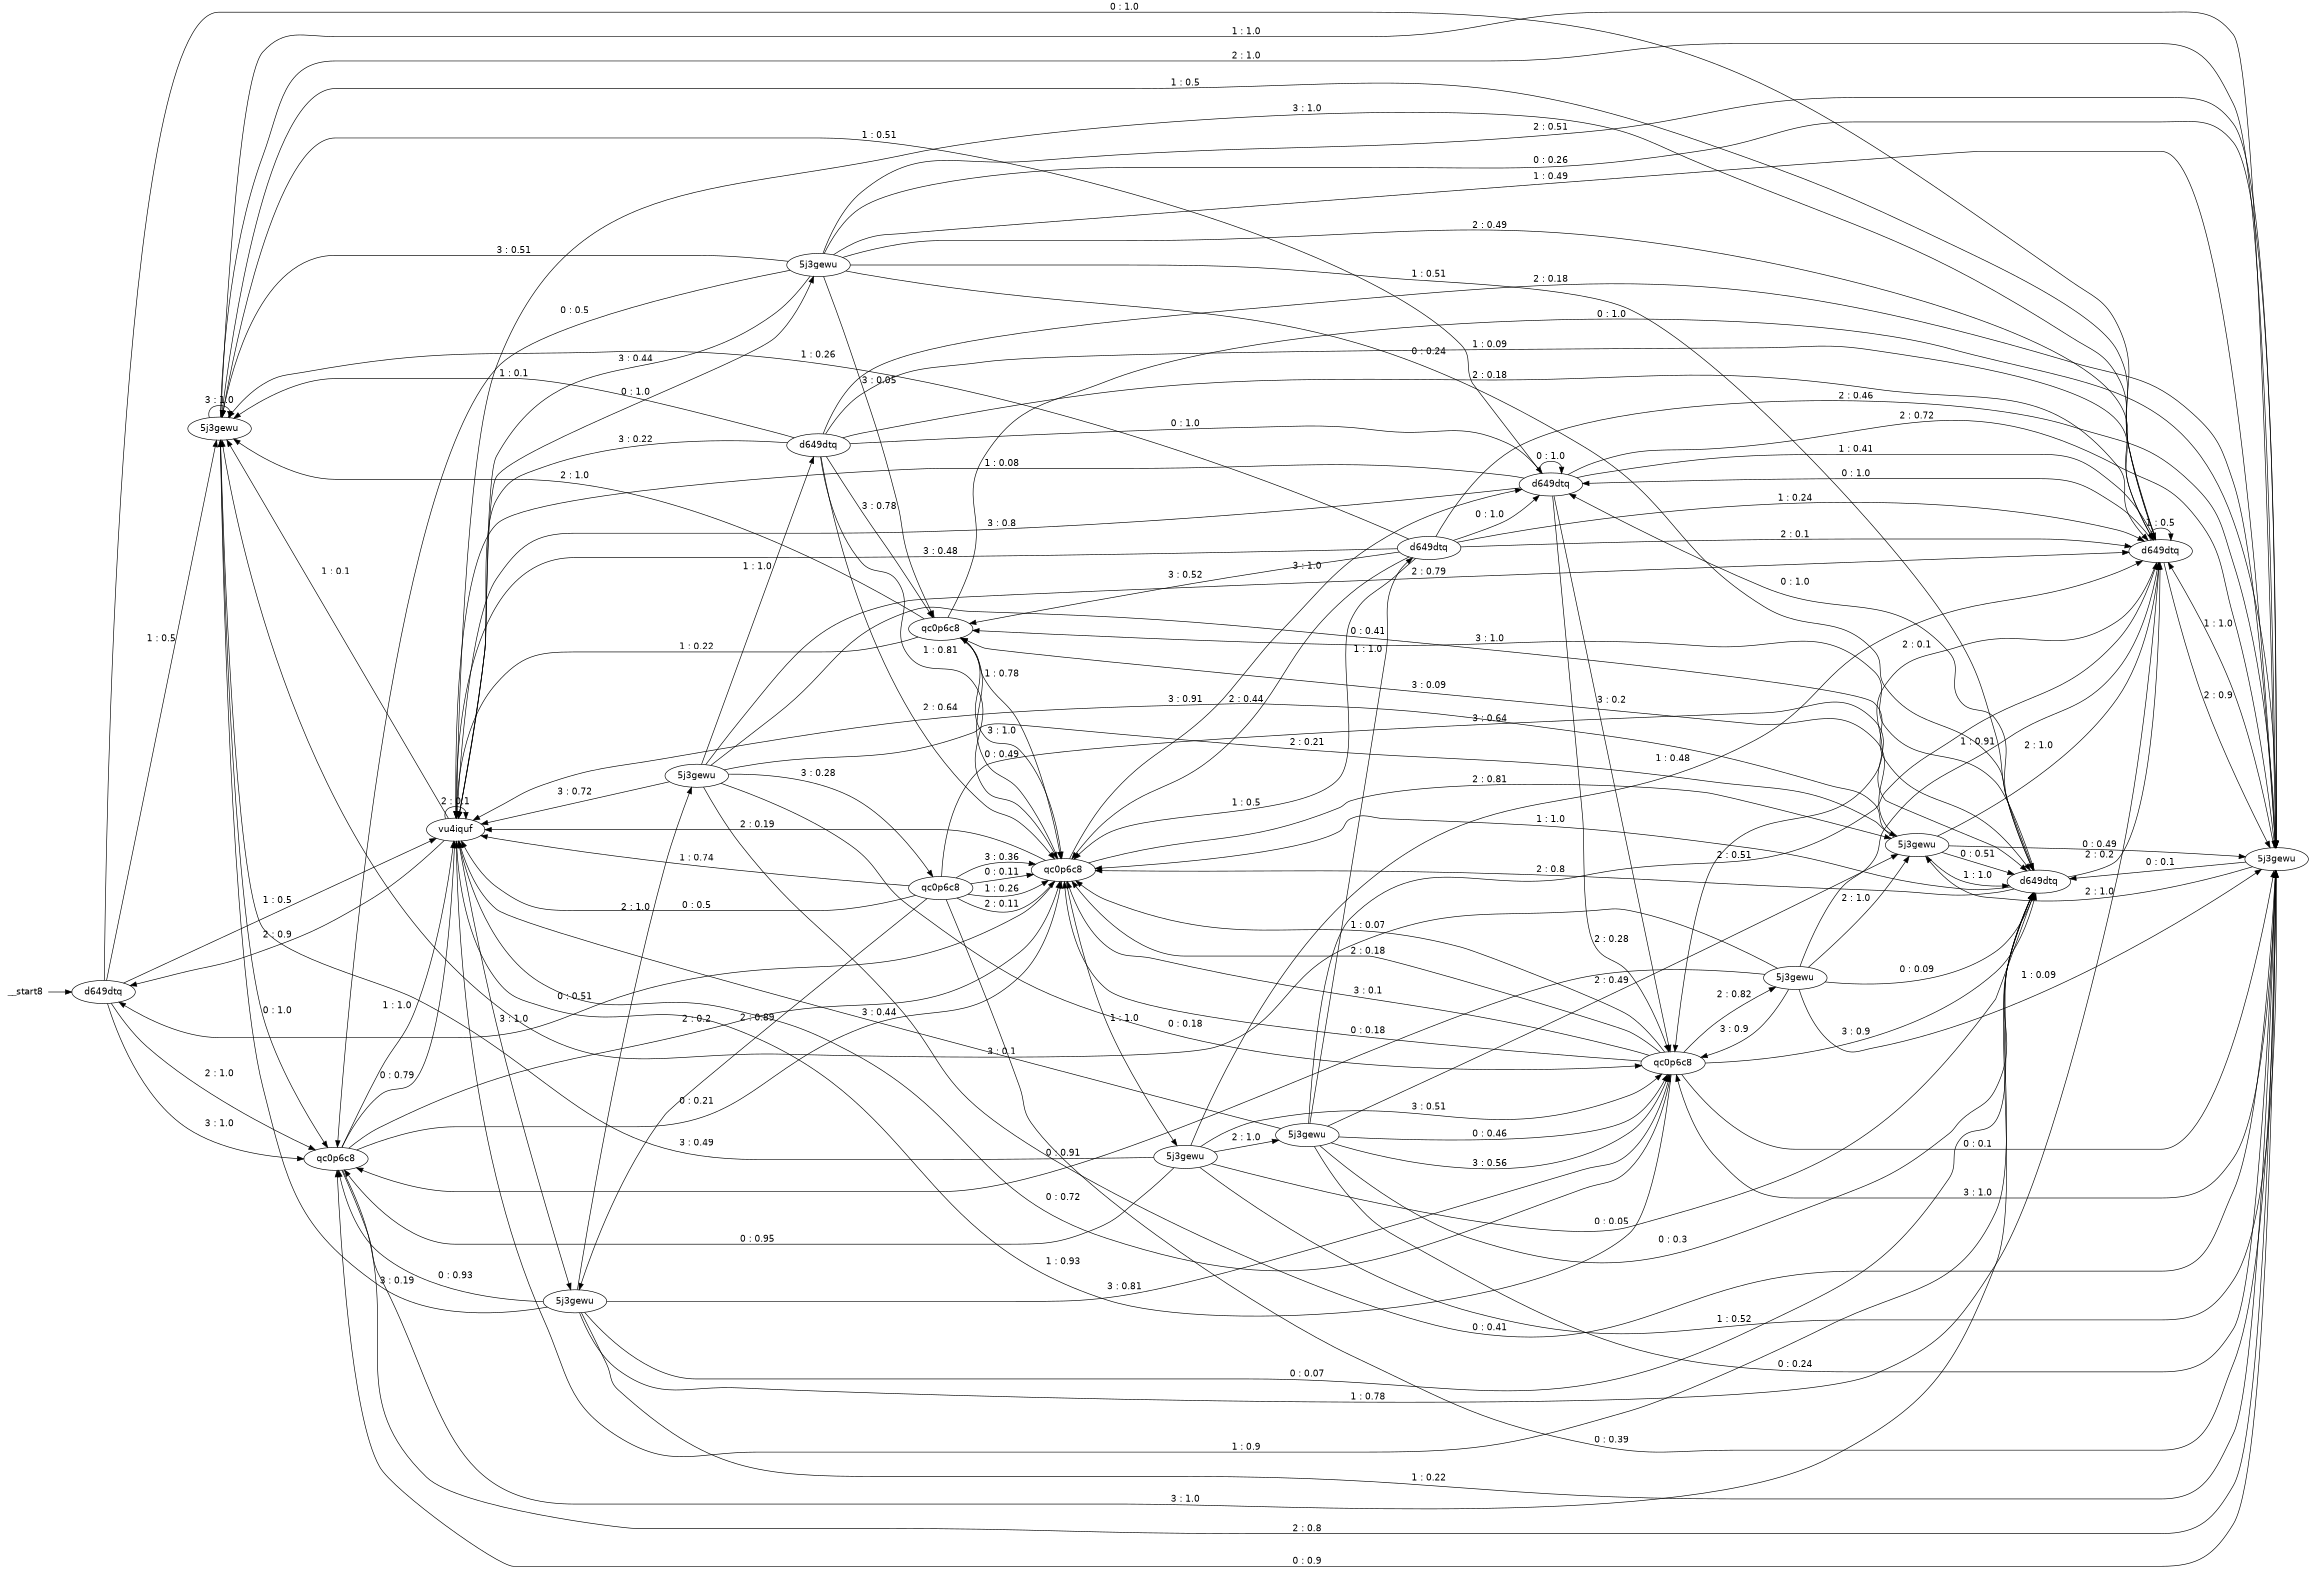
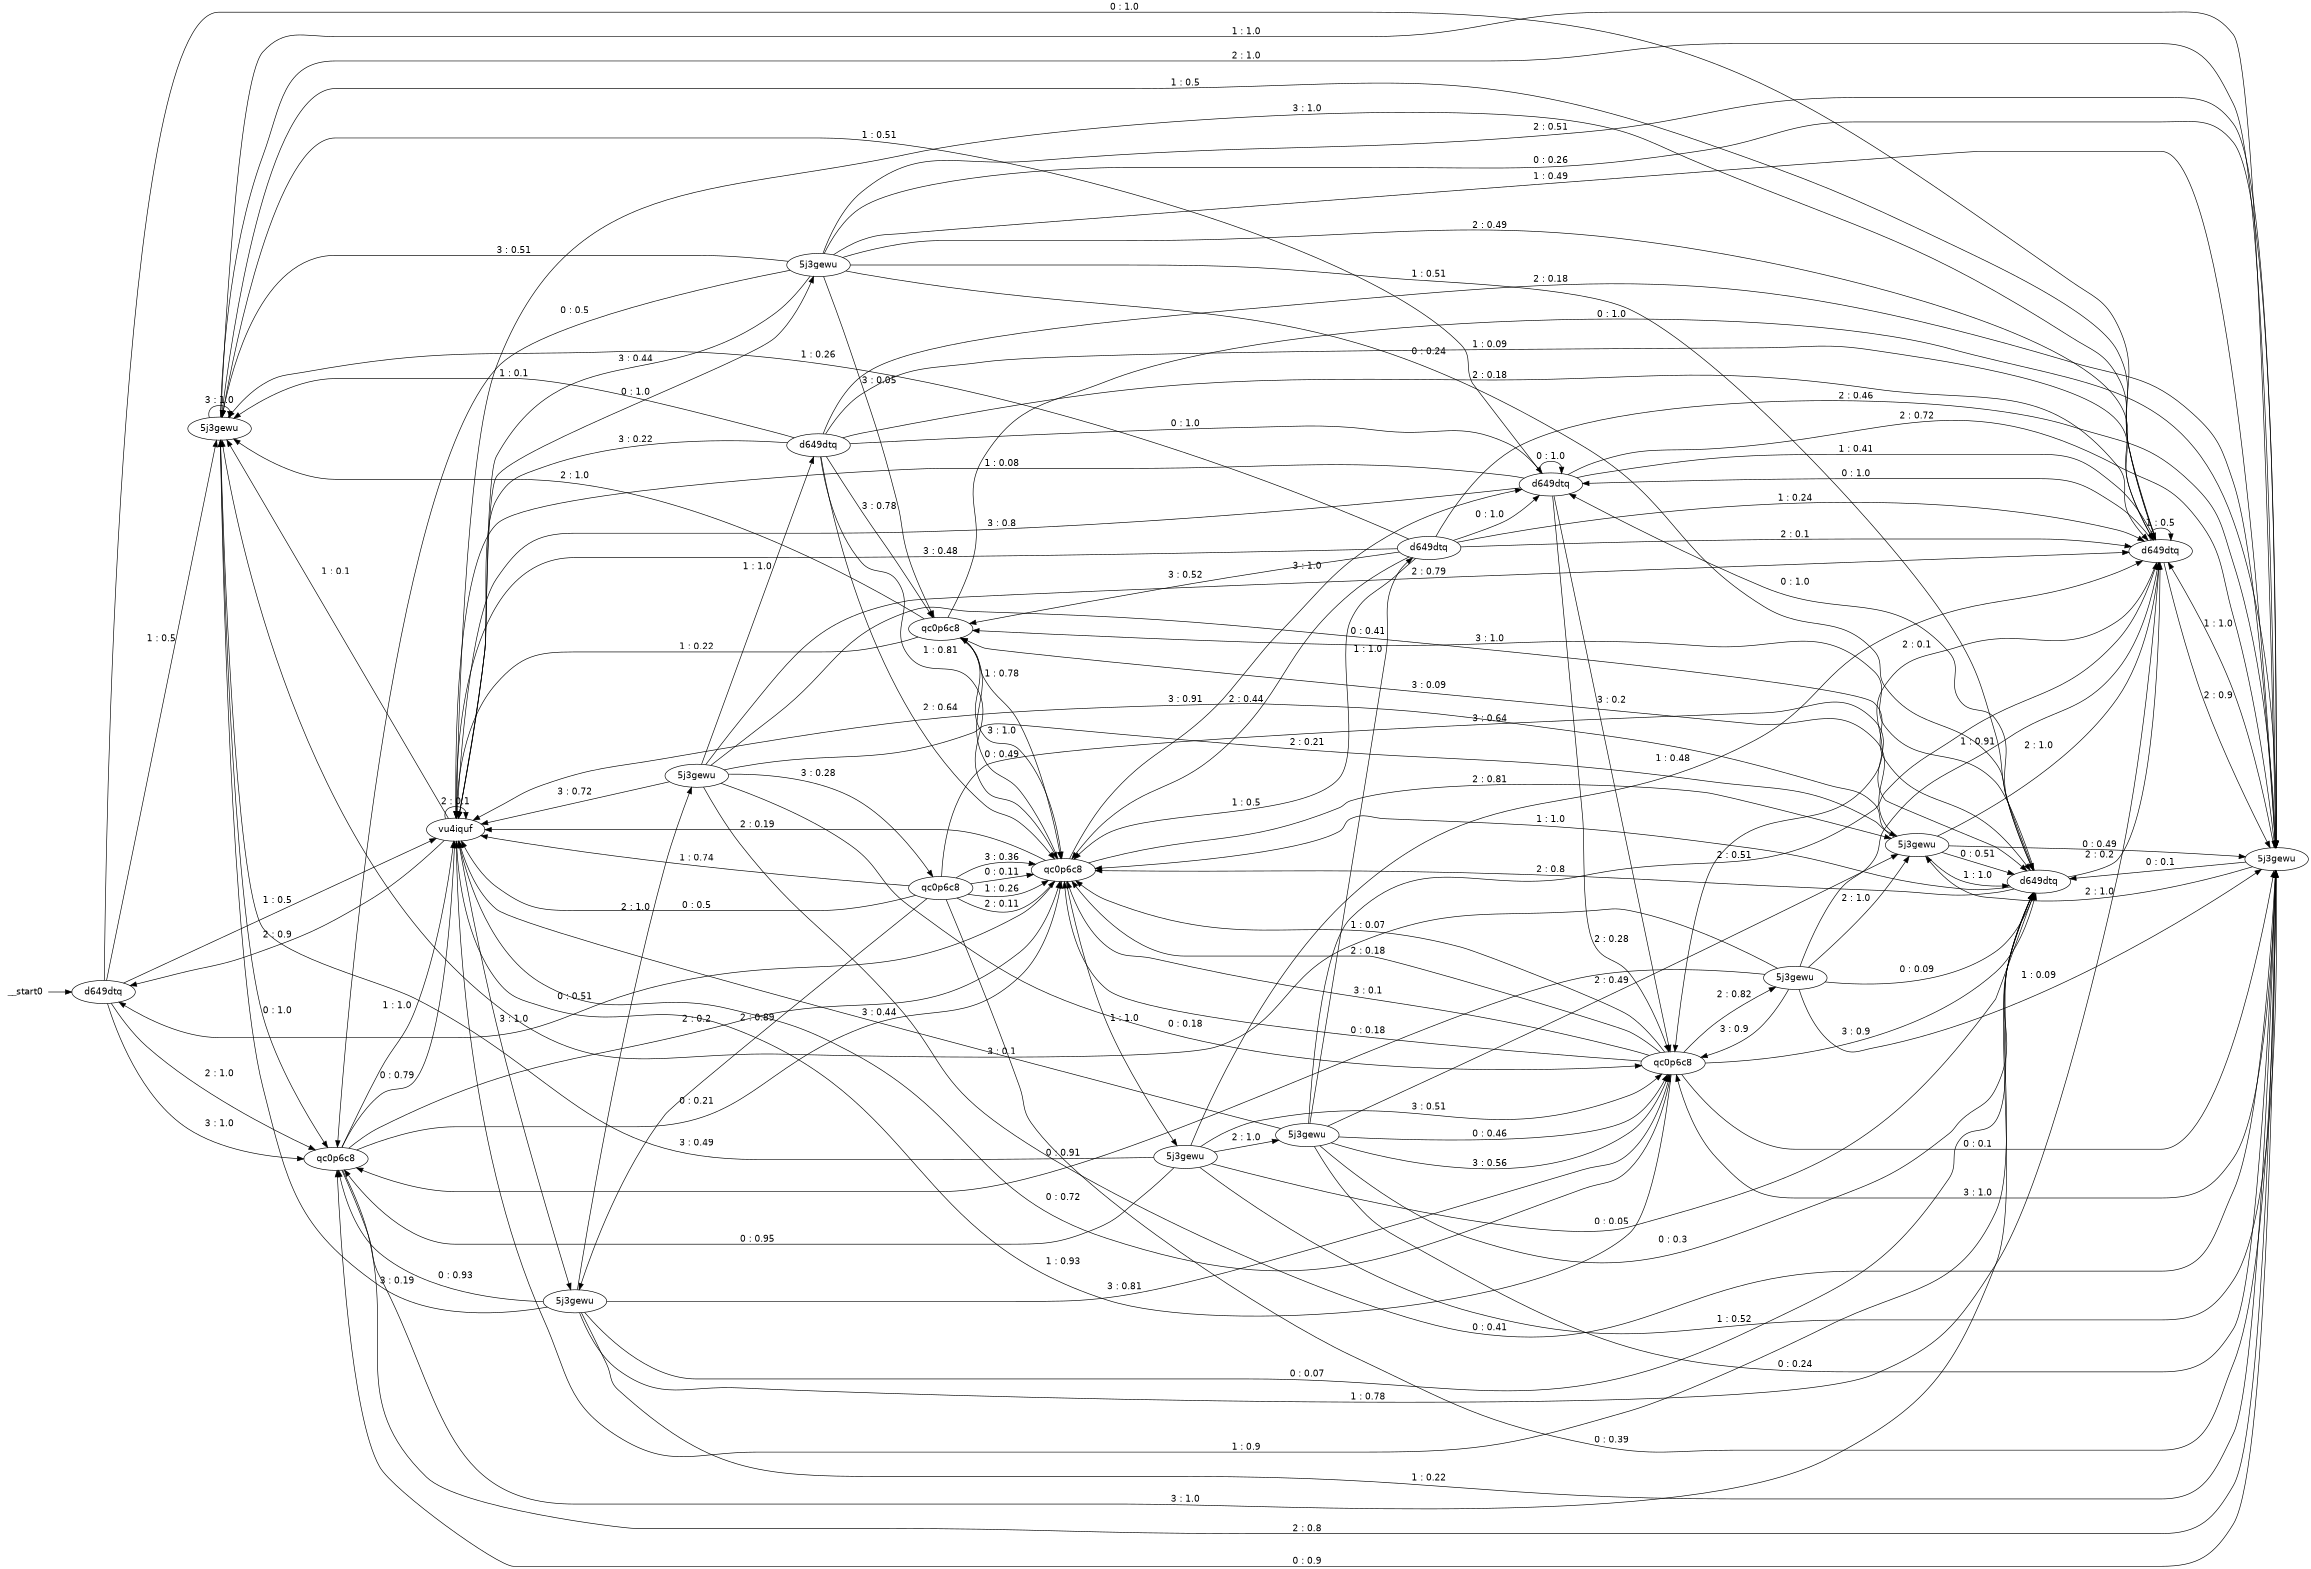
node "__start8": label "__start8" -> "__start0"
